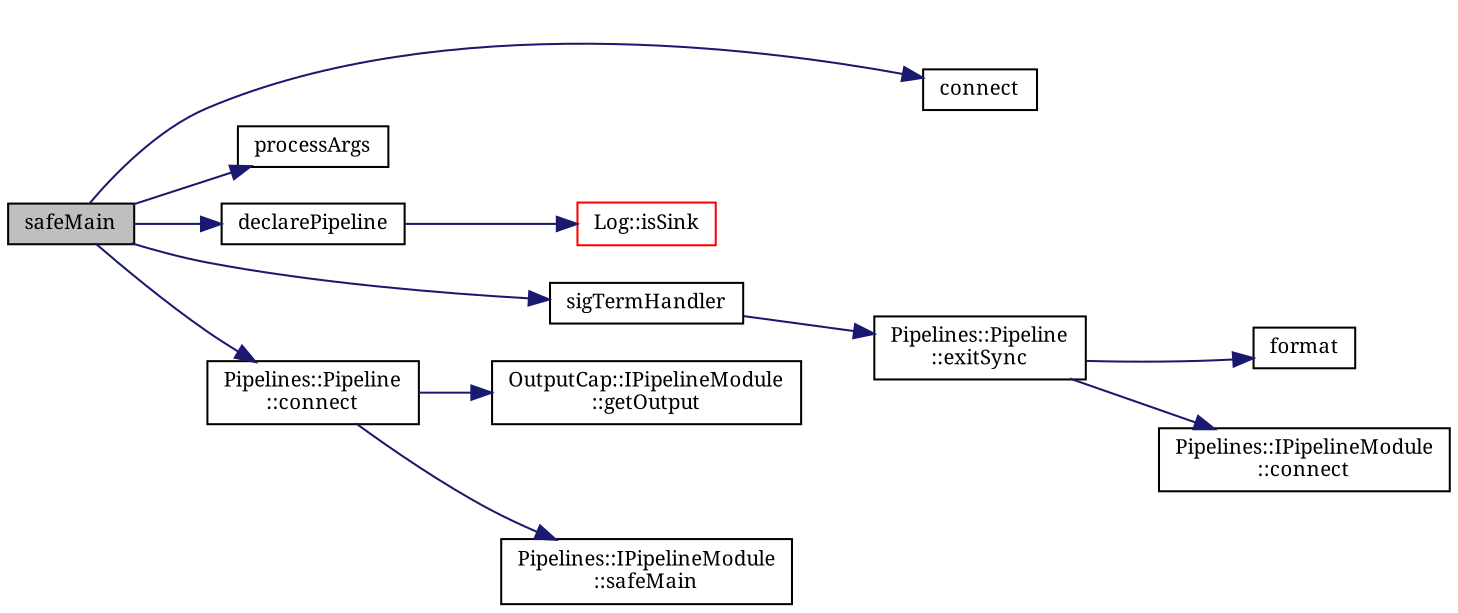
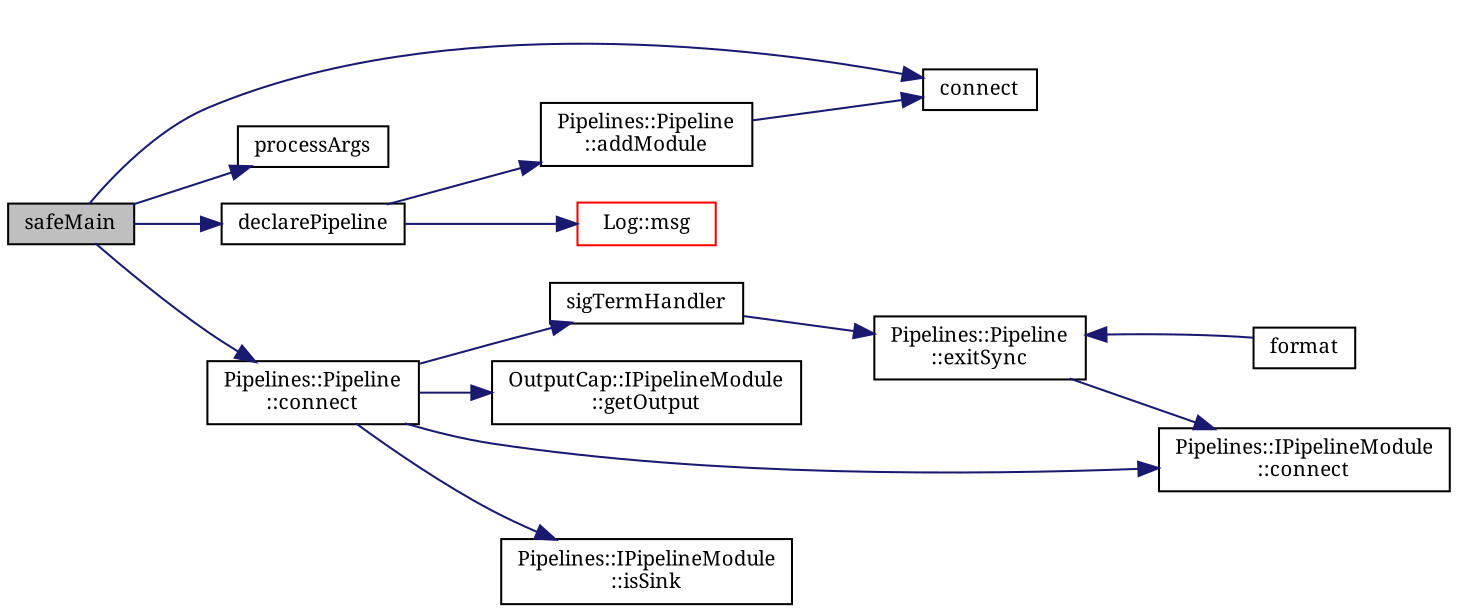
node "Pipelines::Pipeline ::addModule": added
node "Log::isSink": label "Log::isSink" -> "Log::msg"
edge "safeMain" -> "sigTermHandler": now "Pipelines::Pipeline ::connect" -> "sigTermHandler"
edge "Pipelines::Pipeline ::exitSync" -> "format": reversed
edge "Pipelines::Pipeline ::connect" -> "Pipelines::IPipelineModule ::connect": added
node "Pipelines::IPipelineModule ::safeMain": label "Pipelines::IPipelineModule ::safeMain" -> "Pipelines::IPipelineModule ::isSink"
